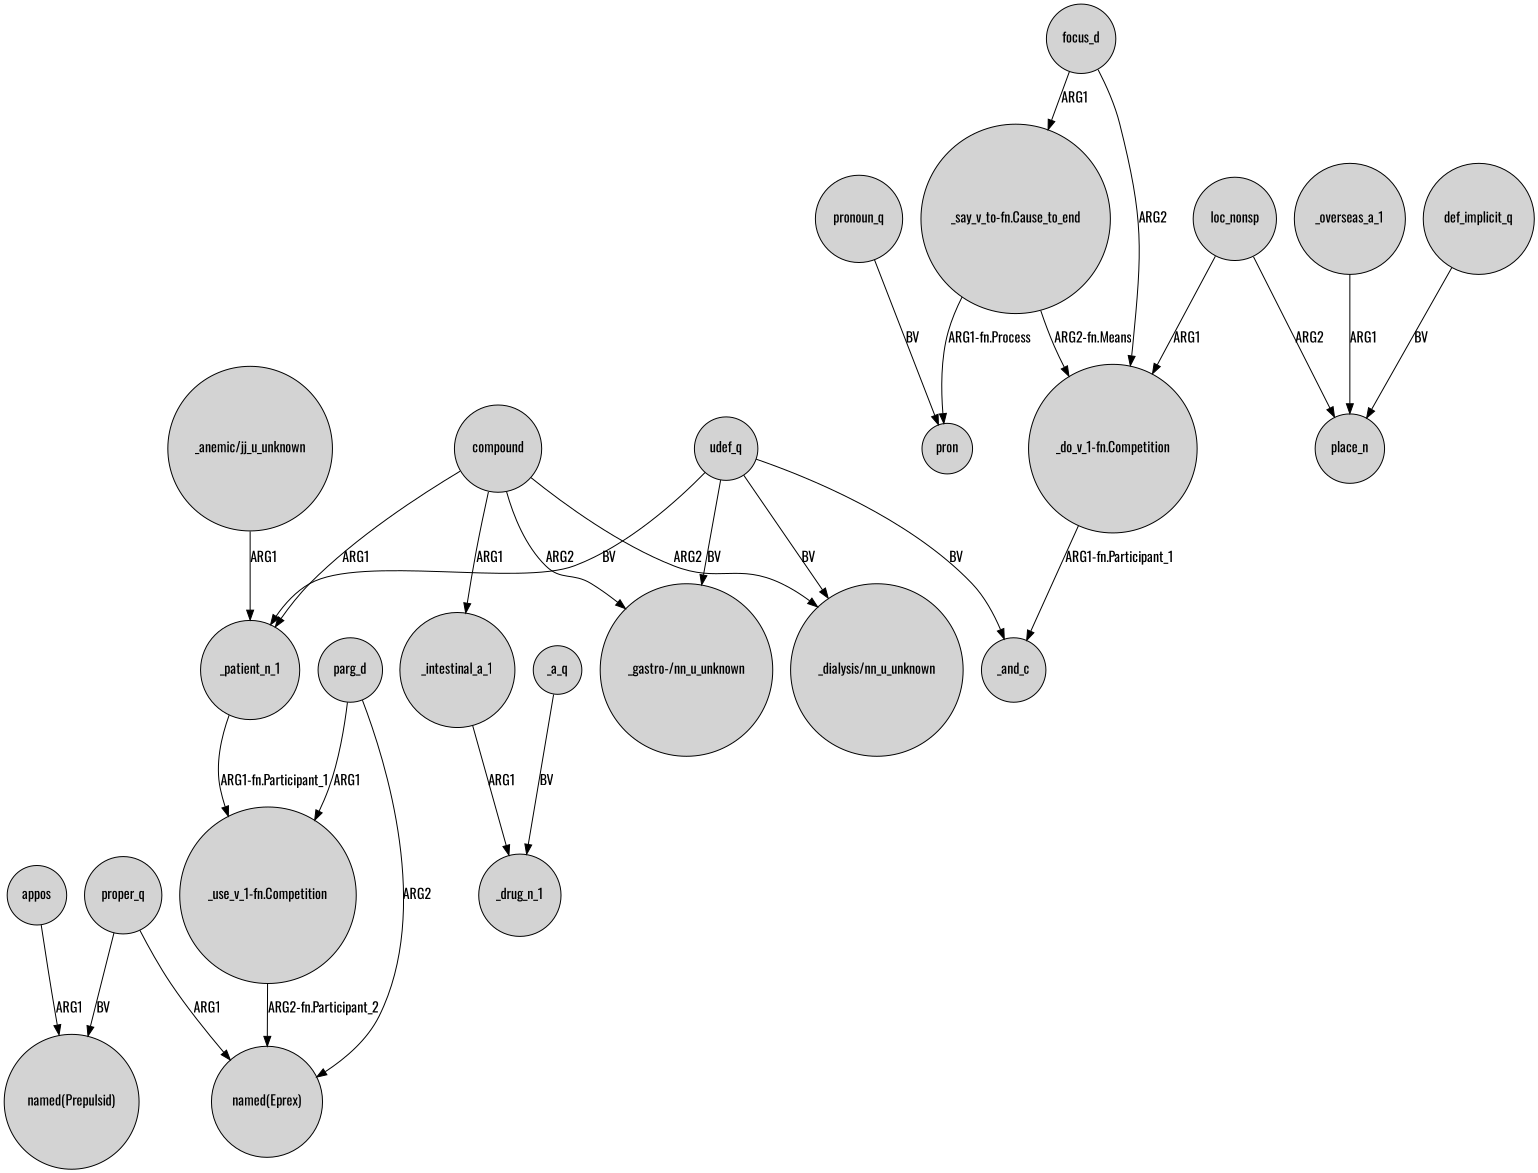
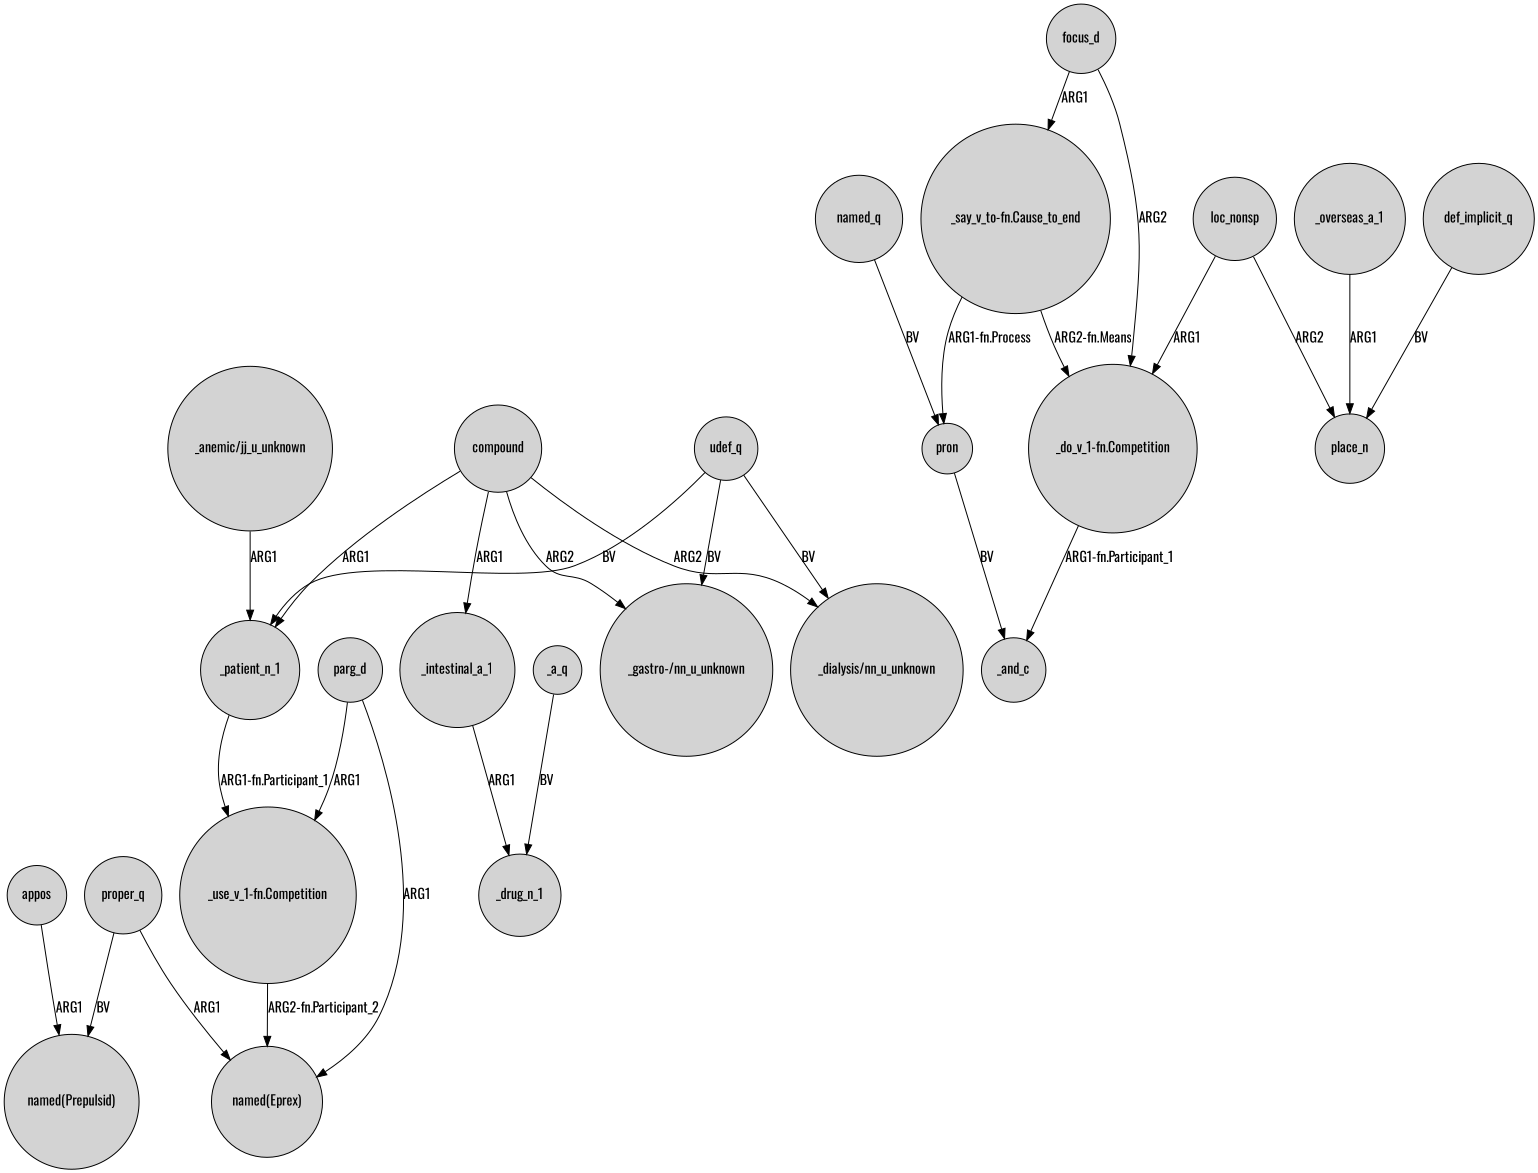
node "pronoun_q": label "pronoun_q" -> "named_q"
edge "udef_q" -> "_and_c": now "pron" -> "_and_c"
edge "parg_d" -> "named(Eprex)": label "ARG2" -> "ARG1"
